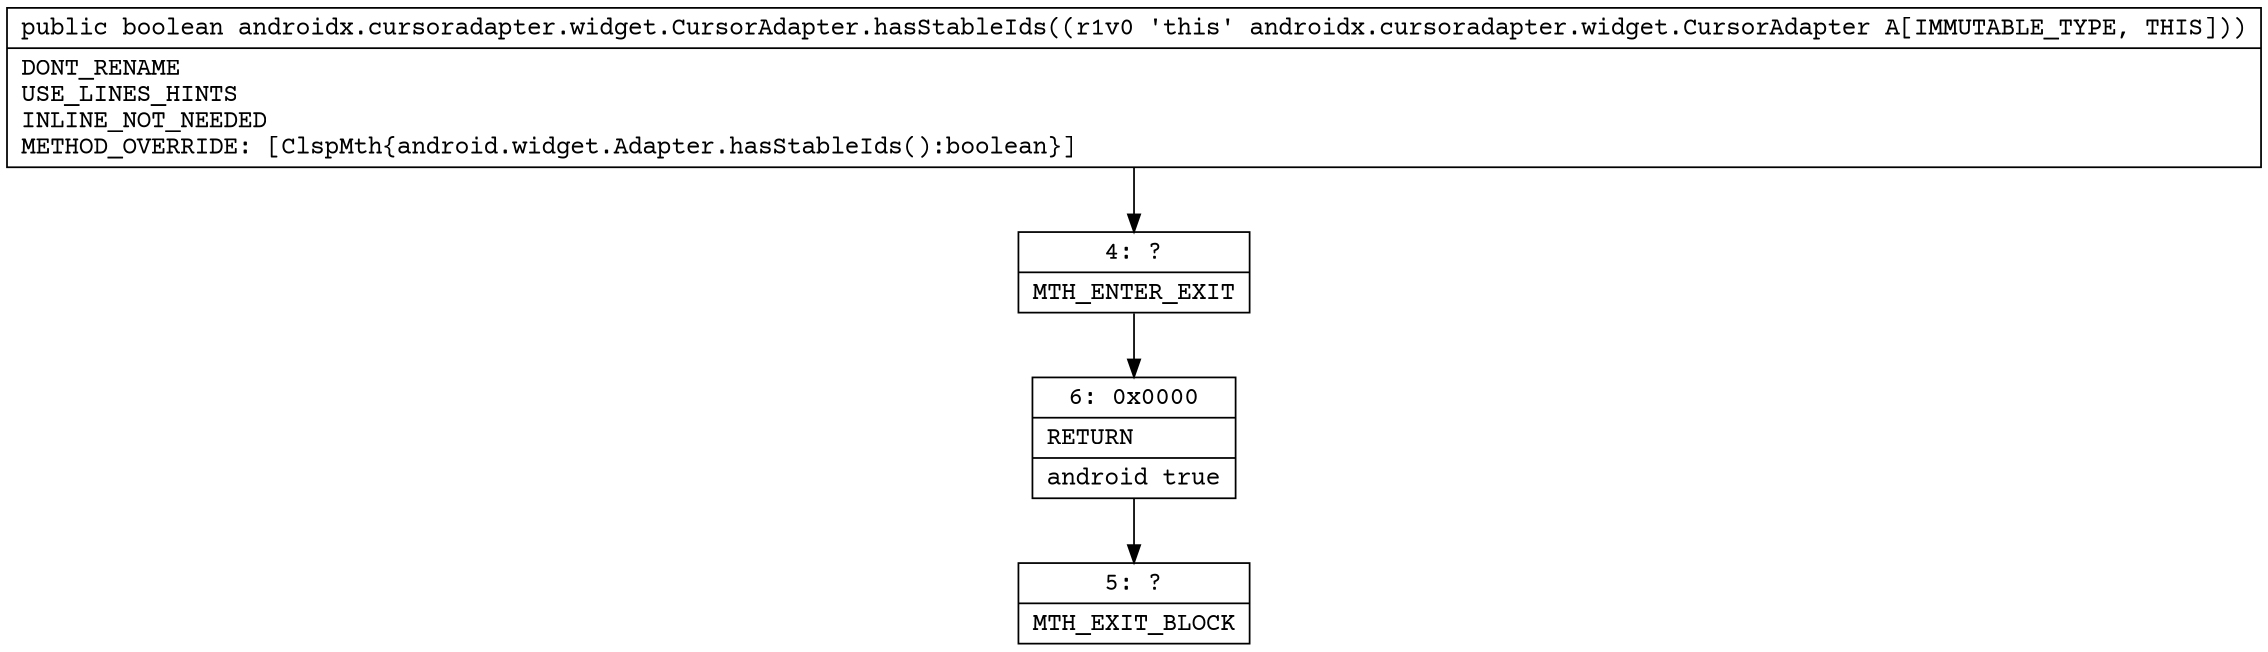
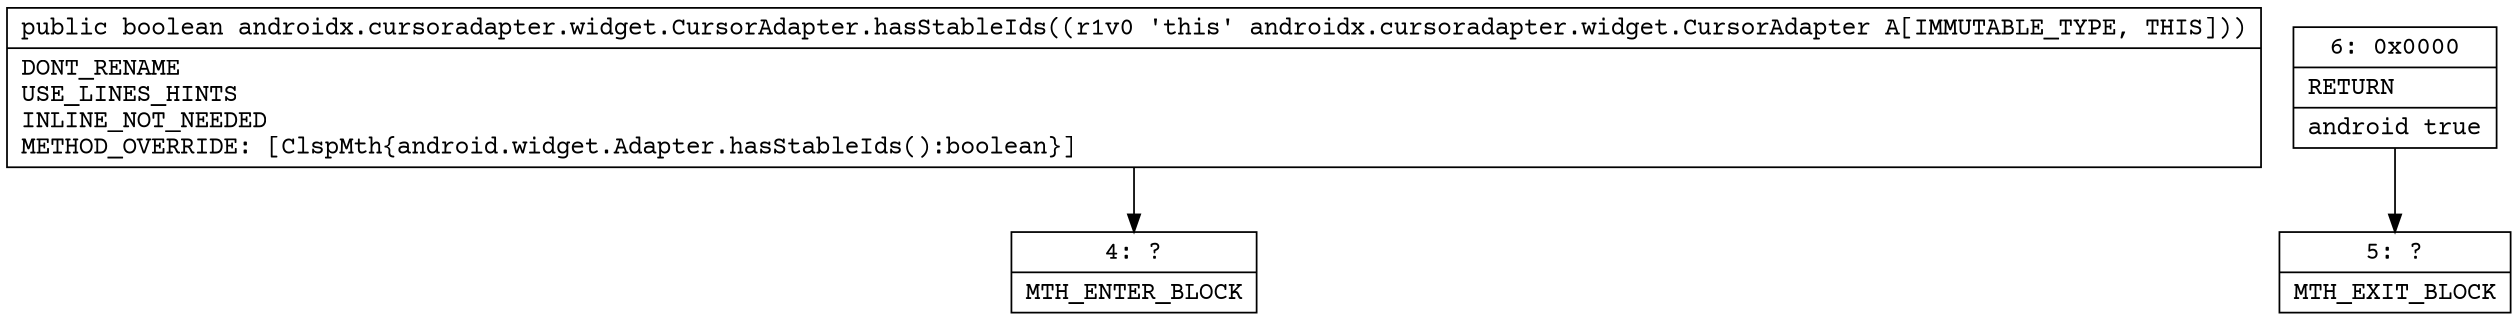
node "4: ?": text "MTH_ENTER_EXIT" -> "MTH_ENTER_BLOCK"
edge "4: ?" -> "6: 0x0000": removed
